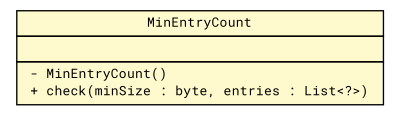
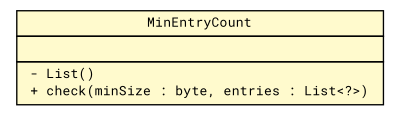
node "MinEntryCount": text "- MinEntryCount()" -> "- List()"
